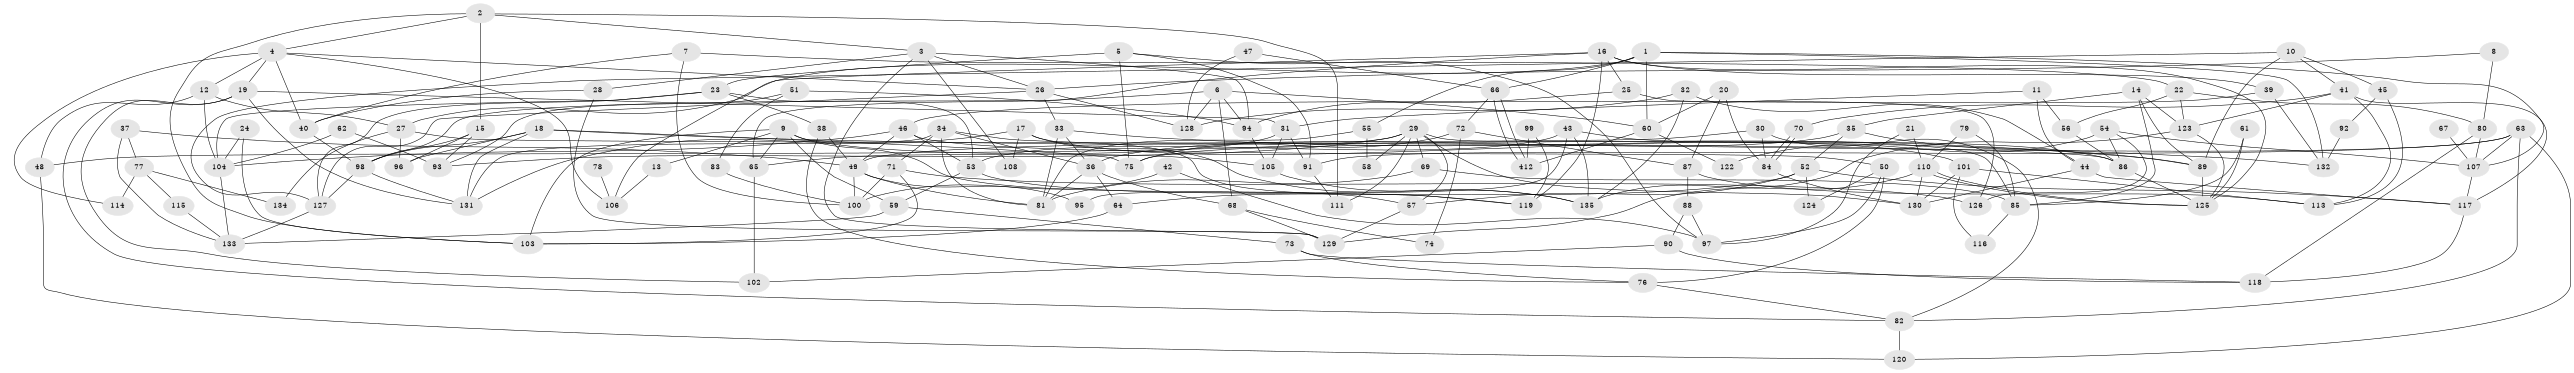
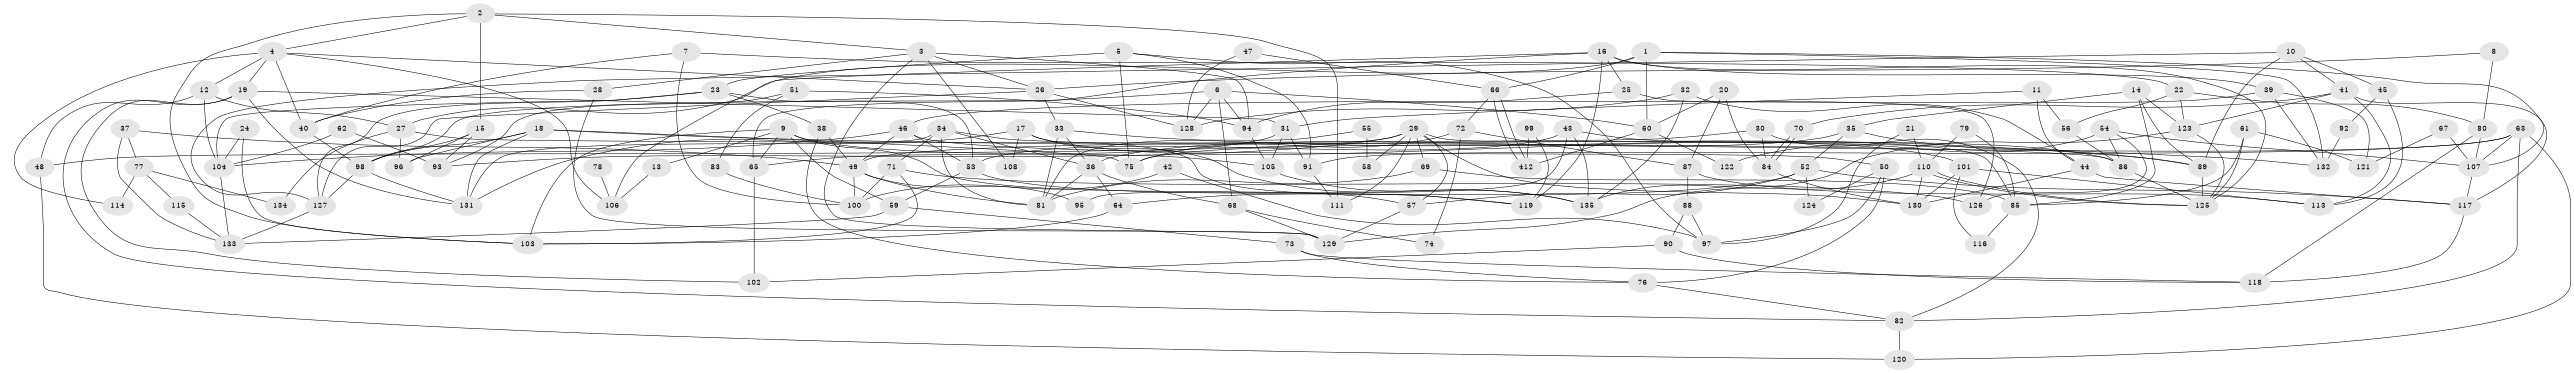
edge "1" -- "55": removed
node "121": added
